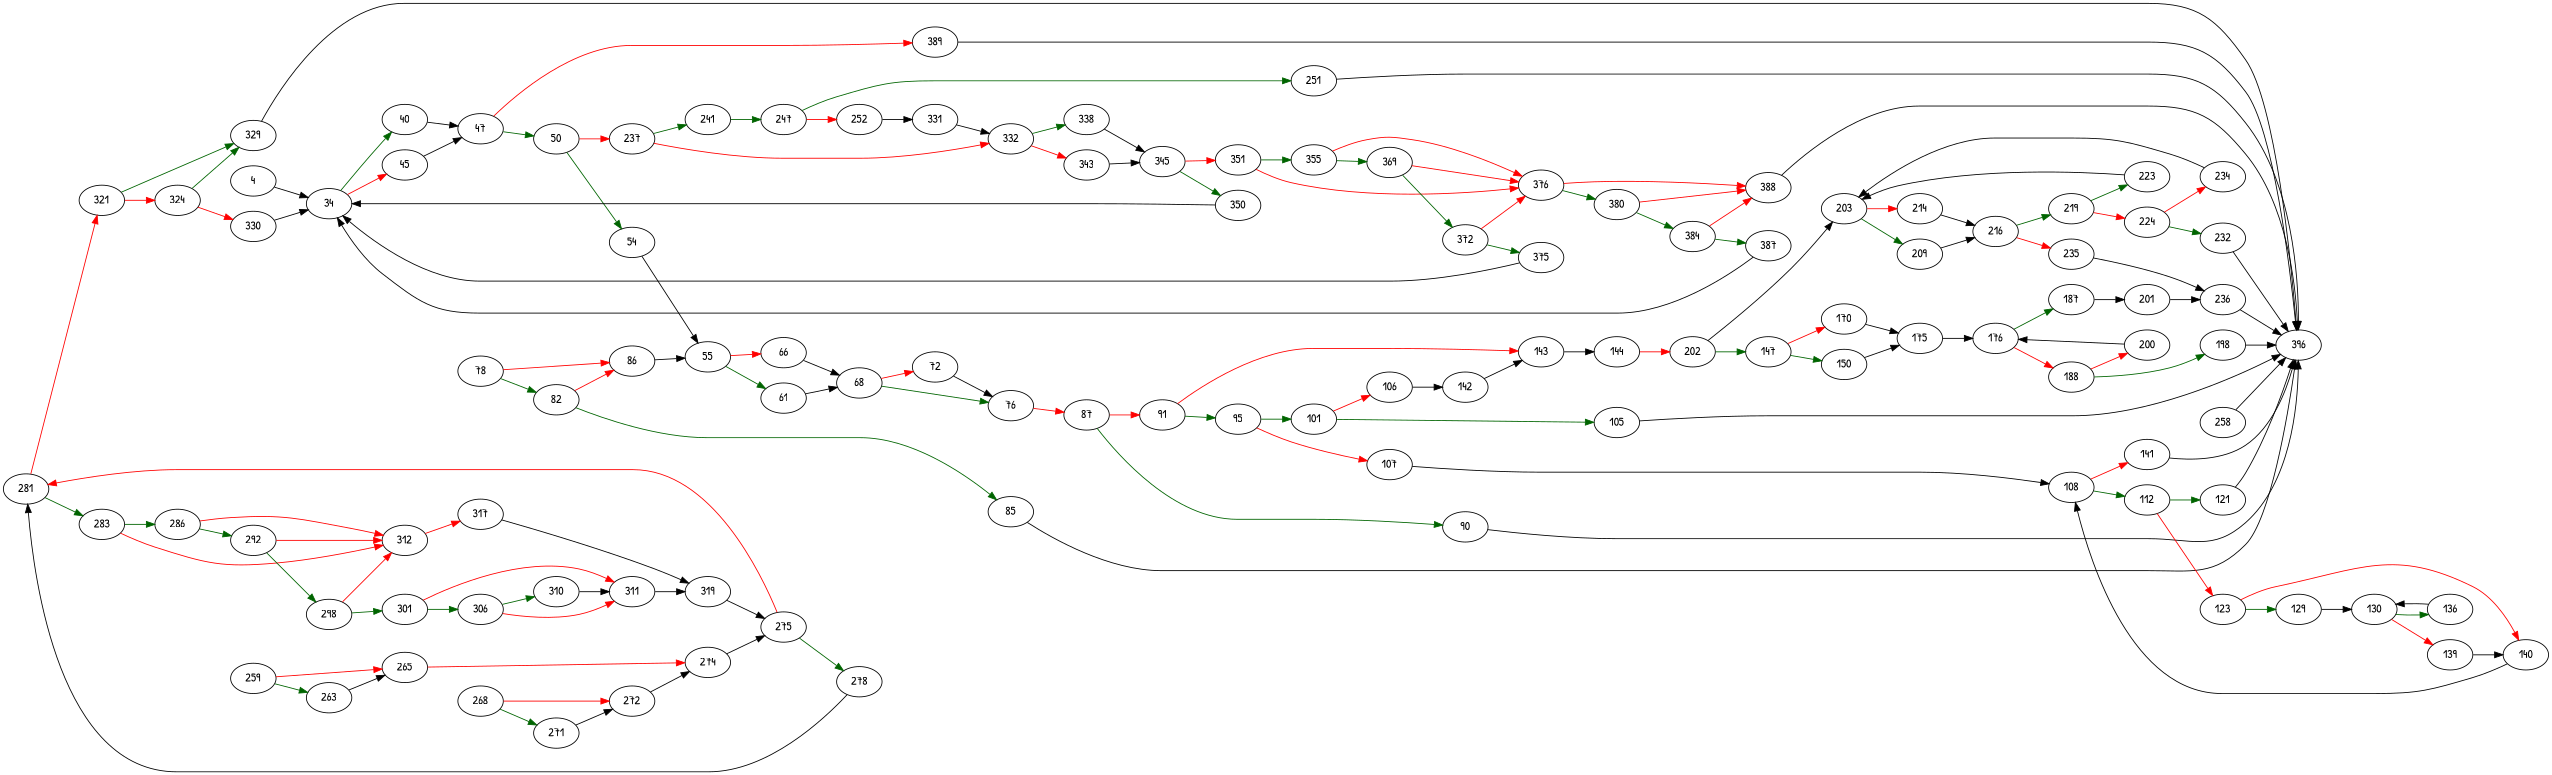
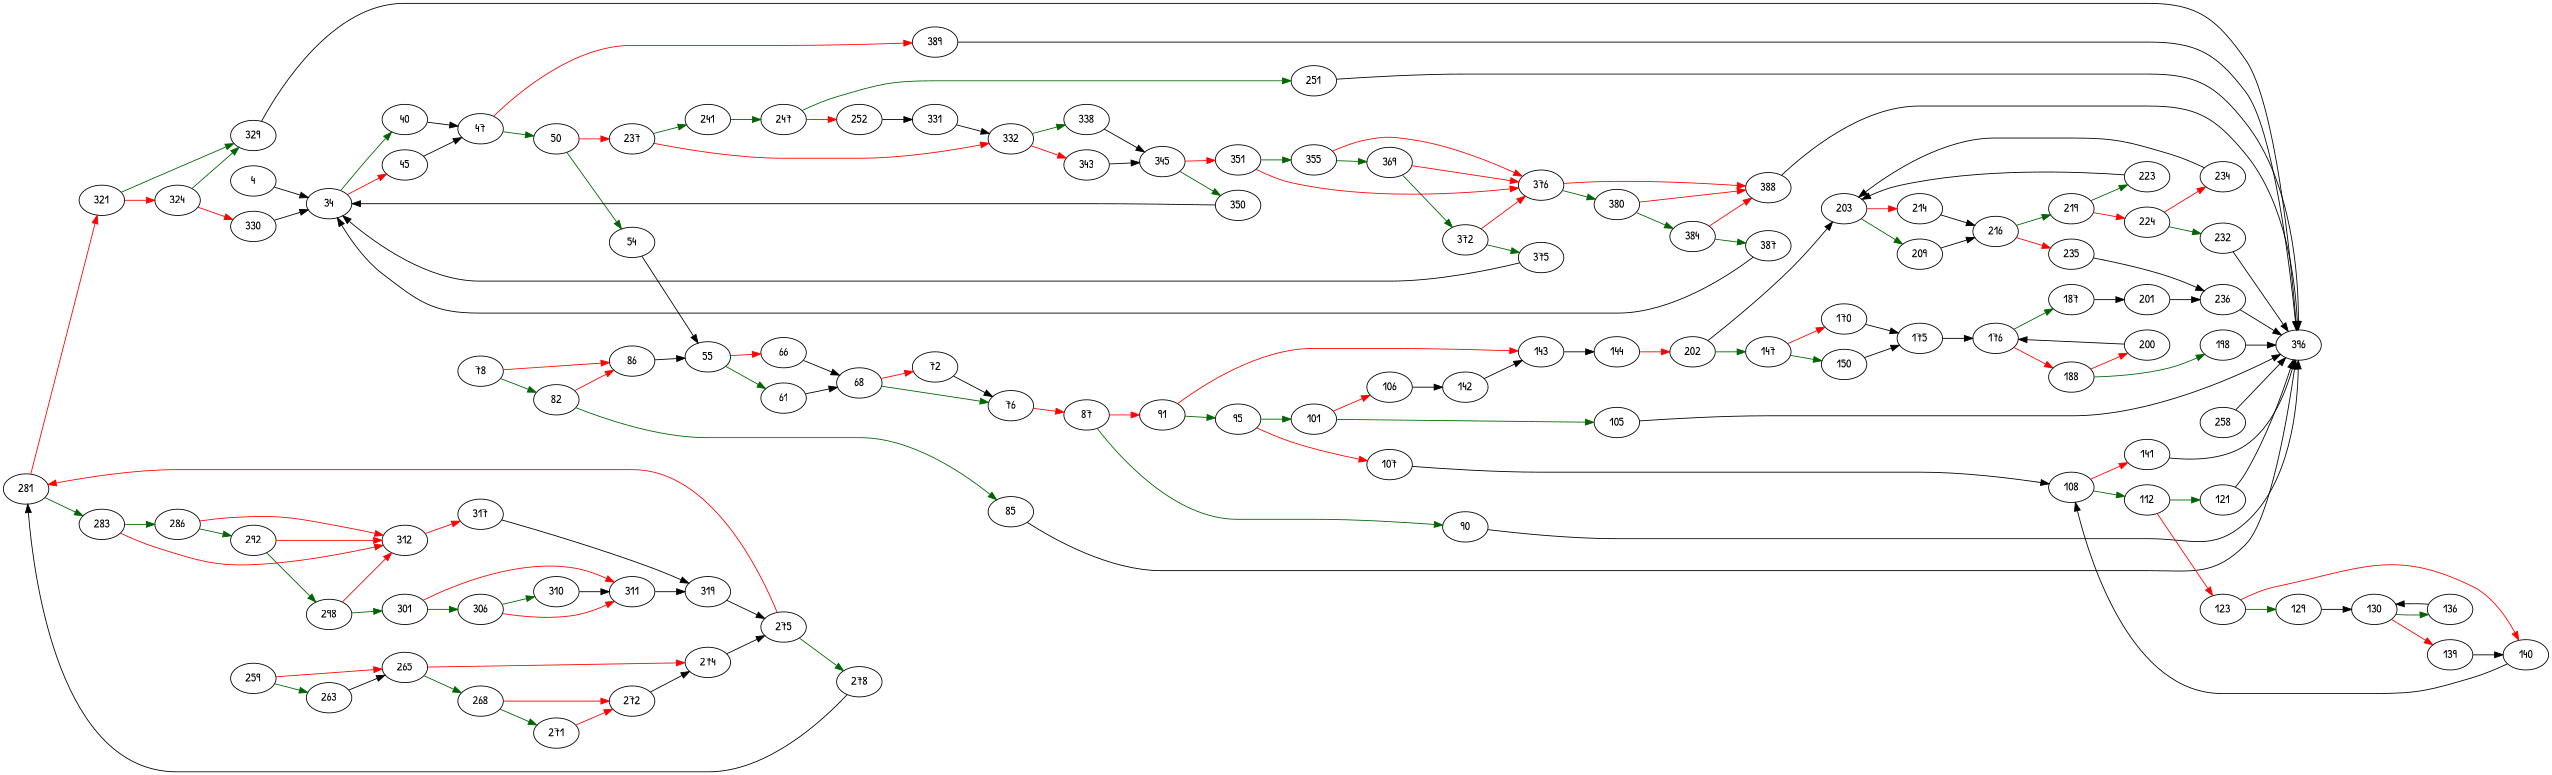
edge "265" -> "268": added
edge "271" -> "272": color black -> red
